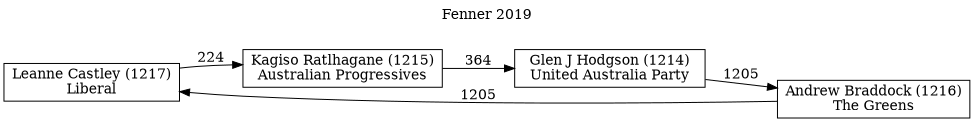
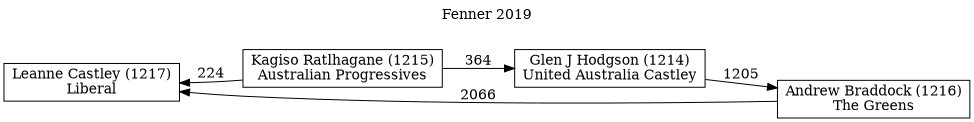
edge "Leanne Castley (1217) Liberal" -> "Kagiso Ratlhagane (1215) Australian Progressives": reversed
node "Glen J Hodgson (1214) United Australia Party": label "Glen J Hodgson (1214) United Australia Party" -> "Glen J Hodgson (1214) United Australia Castley"
edge "Andrew Braddock (1216) The Greens" -> "Leanne Castley (1217) Liberal": label "1205" -> "2066"
